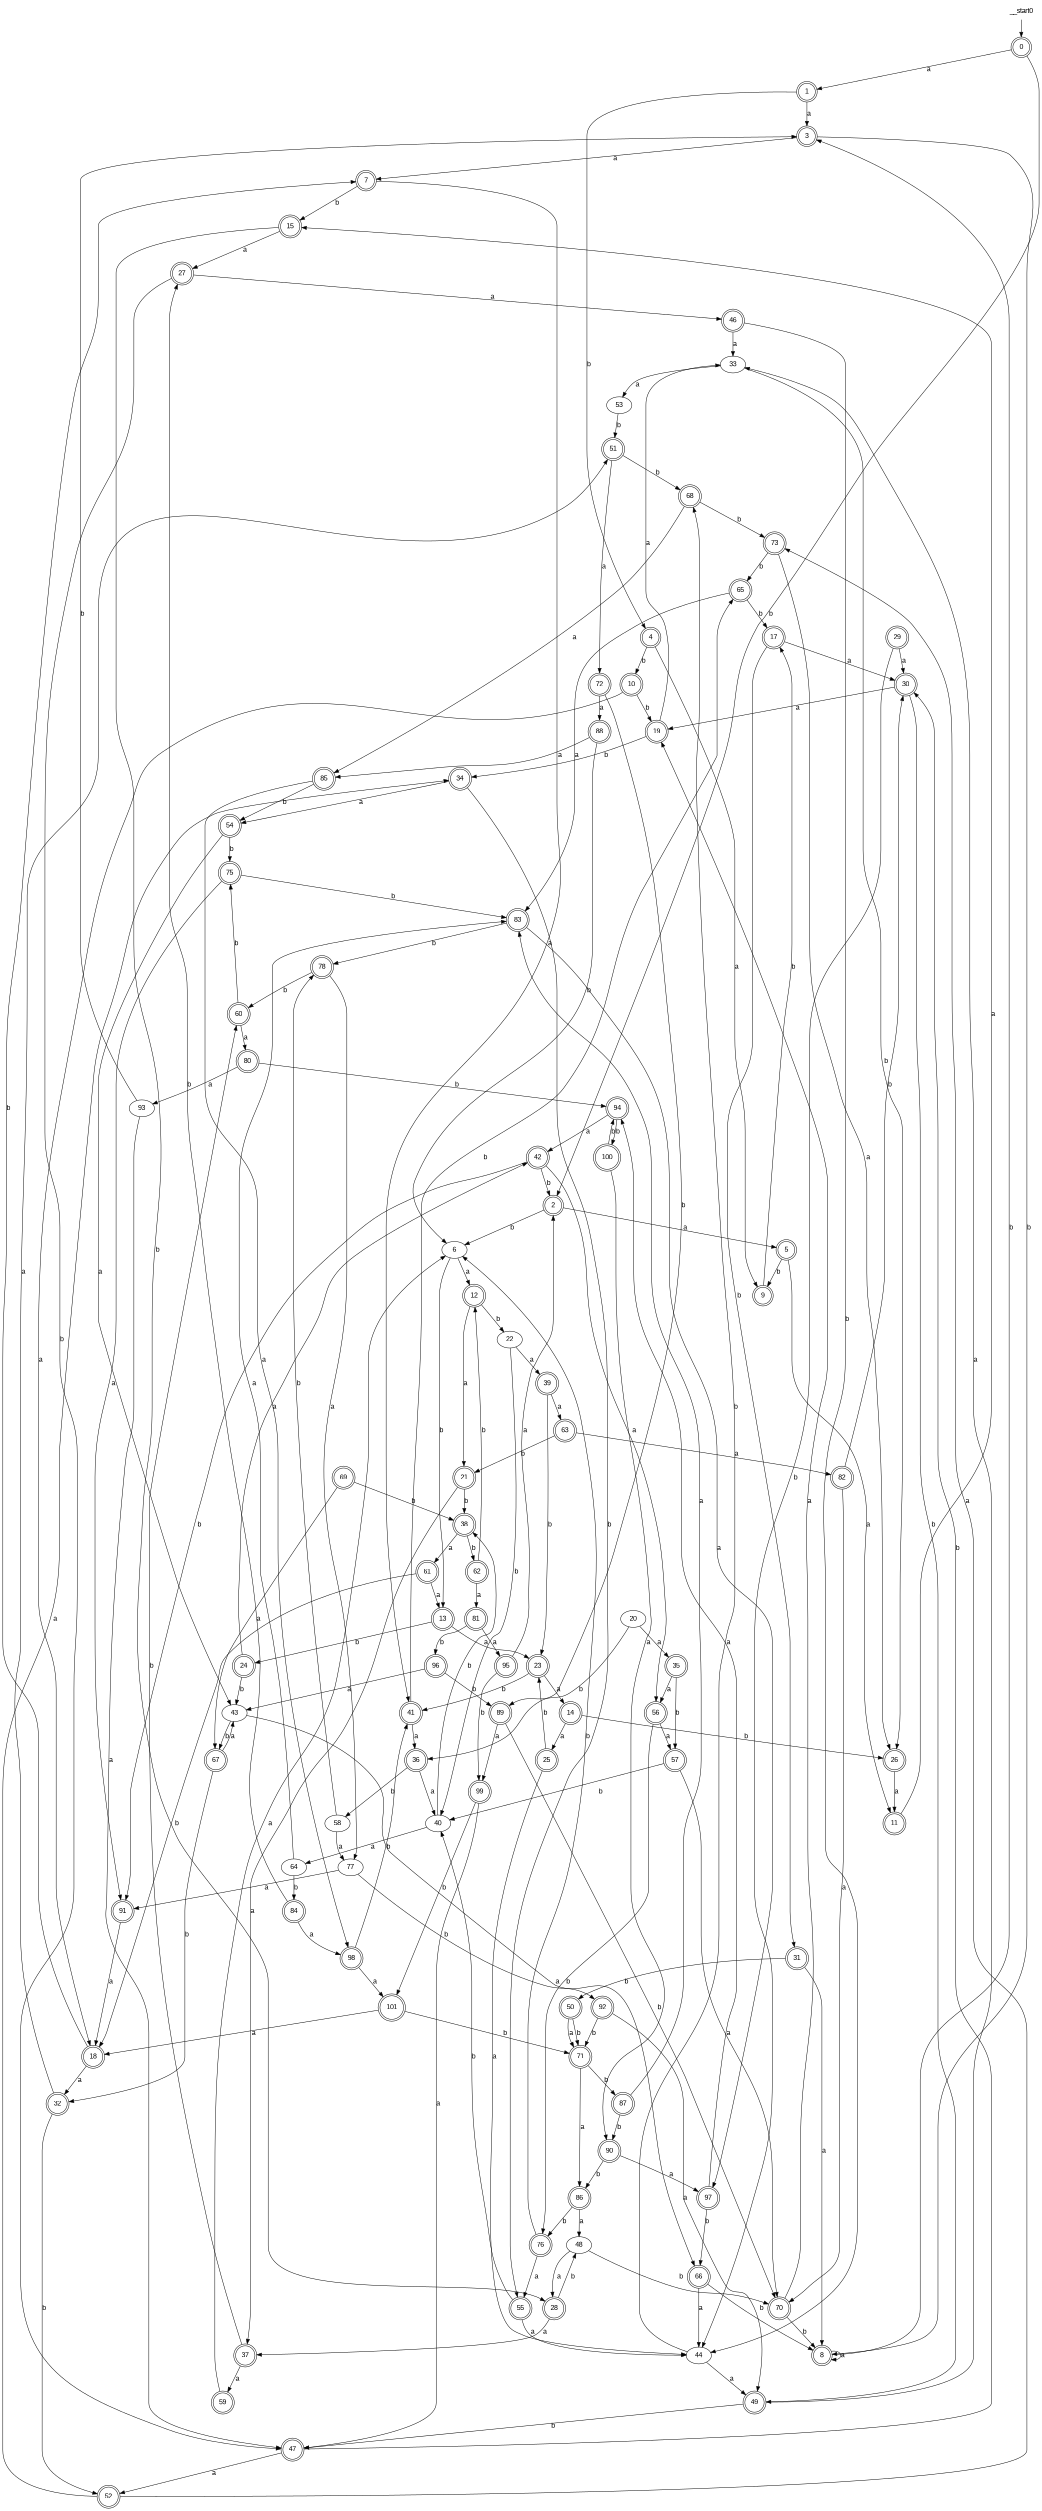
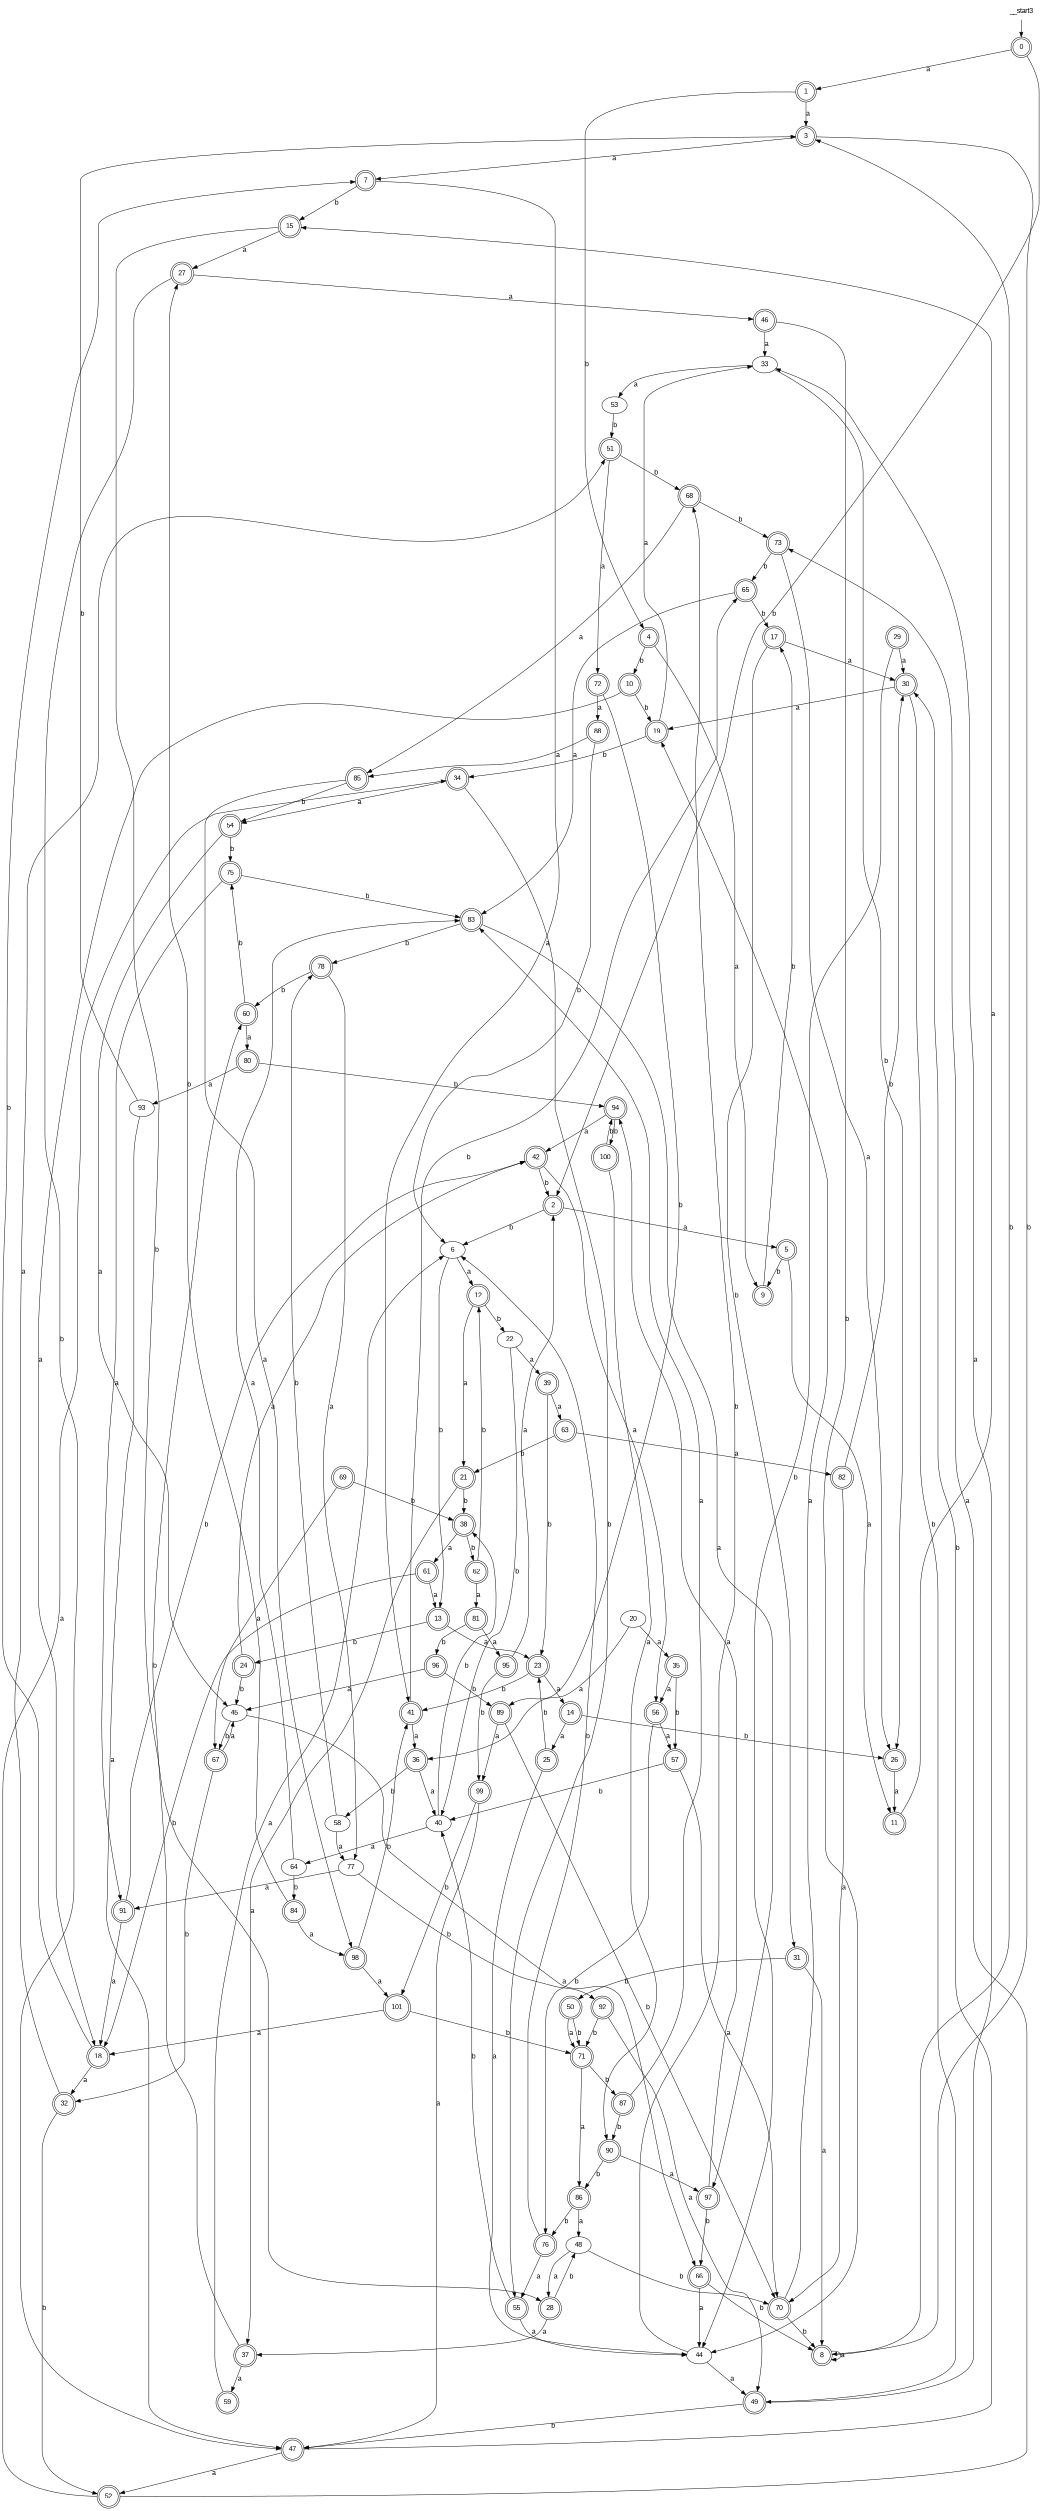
node "__start0": label "__start0" -> "__start3"
edge "42" -> "91": reversed
edge "20" -> "36": label "b" -> "a"
node "43": label "43" -> "45"
